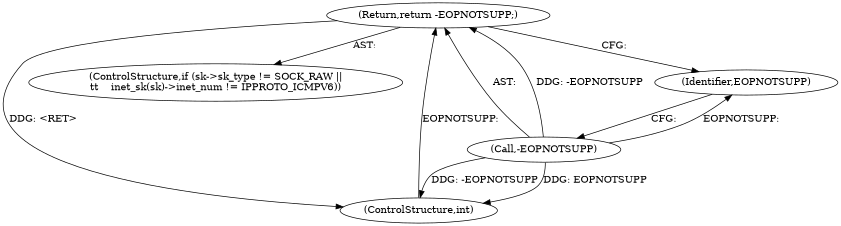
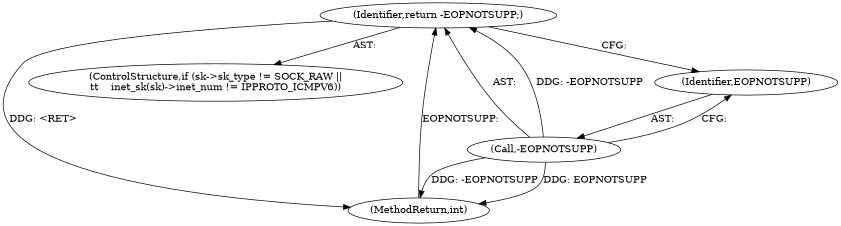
node "(Return,return -EOPNOTSUPP;)": label "(Return,return -EOPNOTSUPP;)" -> "(Identifier,return -EOPNOTSUPP;)"
edge "(Identifier,EOPNOTSUPP)" -> "(Call,-EOPNOTSUPP)": label "CFG: " -> "AST: "
edge "(Call,-EOPNOTSUPP)" -> "(Identifier,EOPNOTSUPP)": label "EOPNOTSUPP: " -> "CFG: "
node "(ControlStructure,int)": label "(ControlStructure,int)" -> "(MethodReturn,int)"
